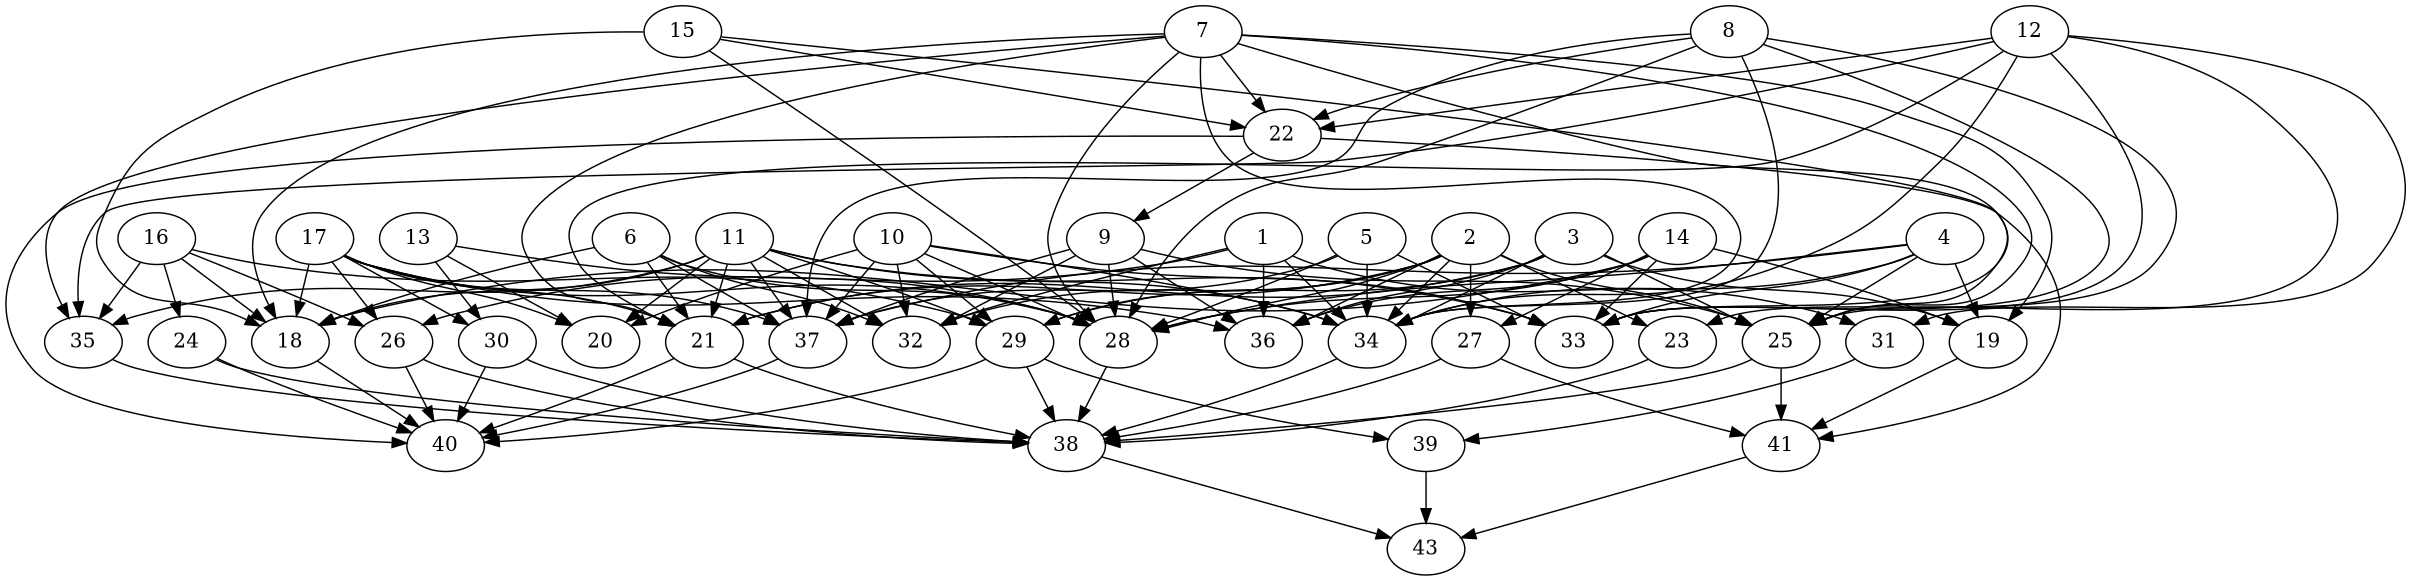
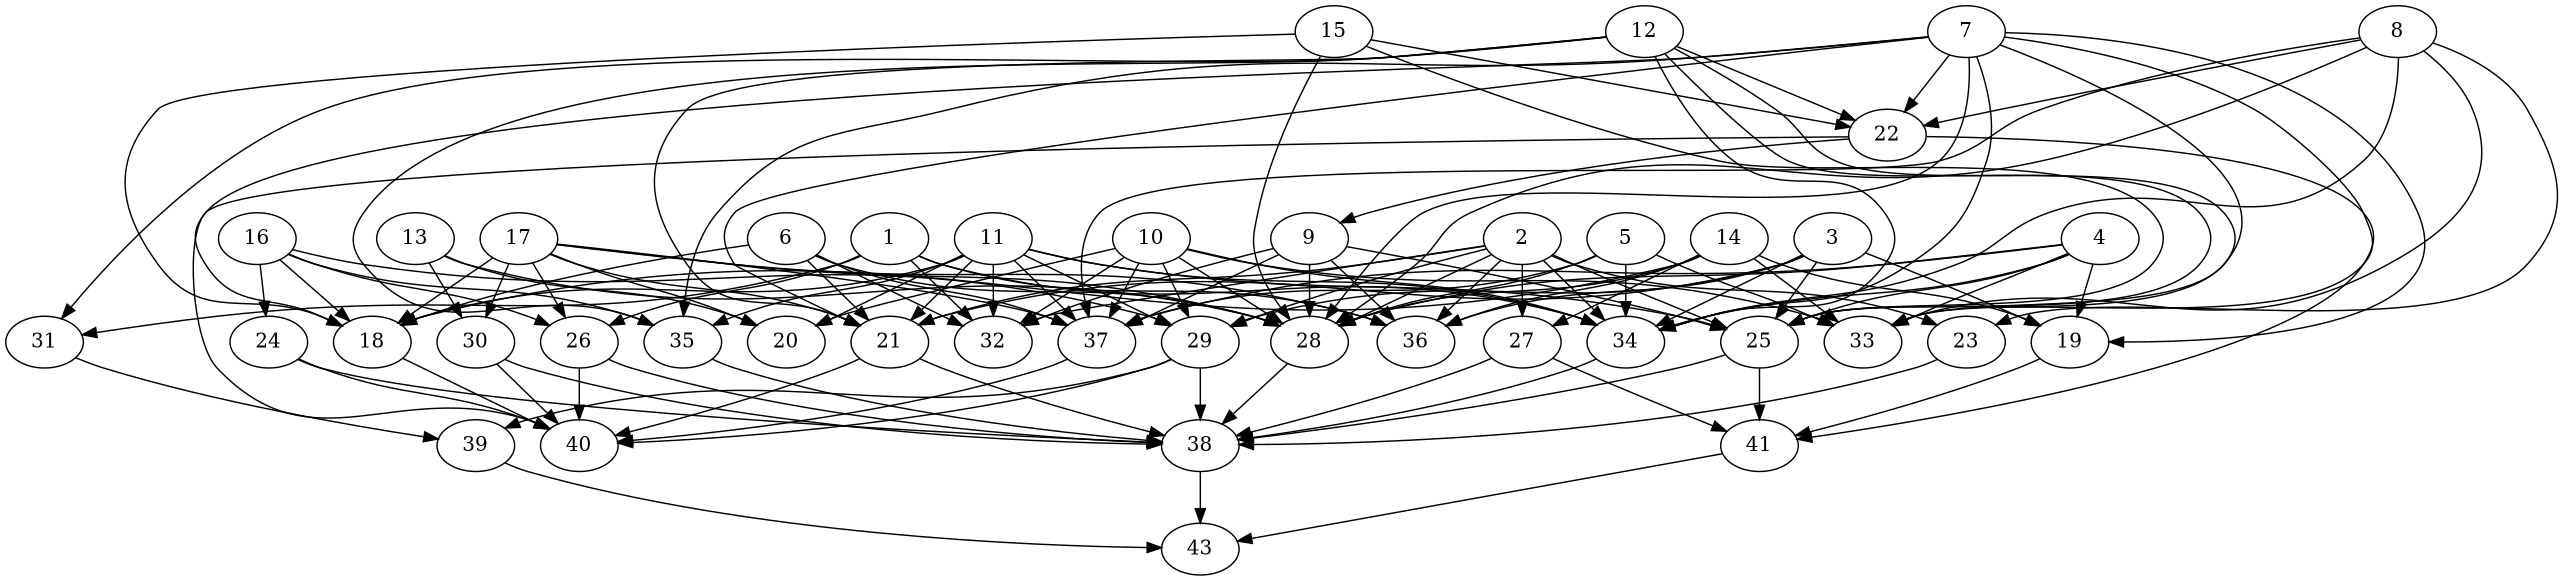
edge "11" -> "33": now "11" -> "25"
